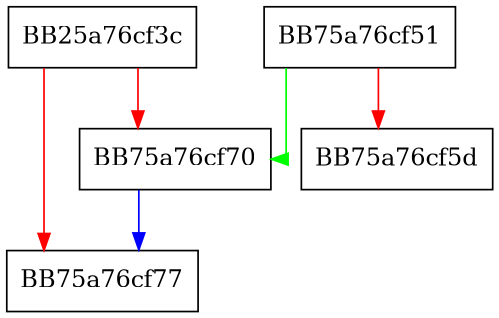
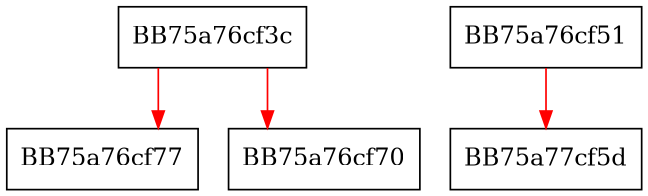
node "BB25a76cf3c": label "BB25a76cf3c" -> "BB75a76cf3c"
edge "BB75a76cf51" -> "BB75a76cf70": removed
node "BB75a76cf5d": label "BB75a76cf5d" -> "BB75a77cf5d"
edge "BB75a76cf70" -> "BB75a76cf77": removed
